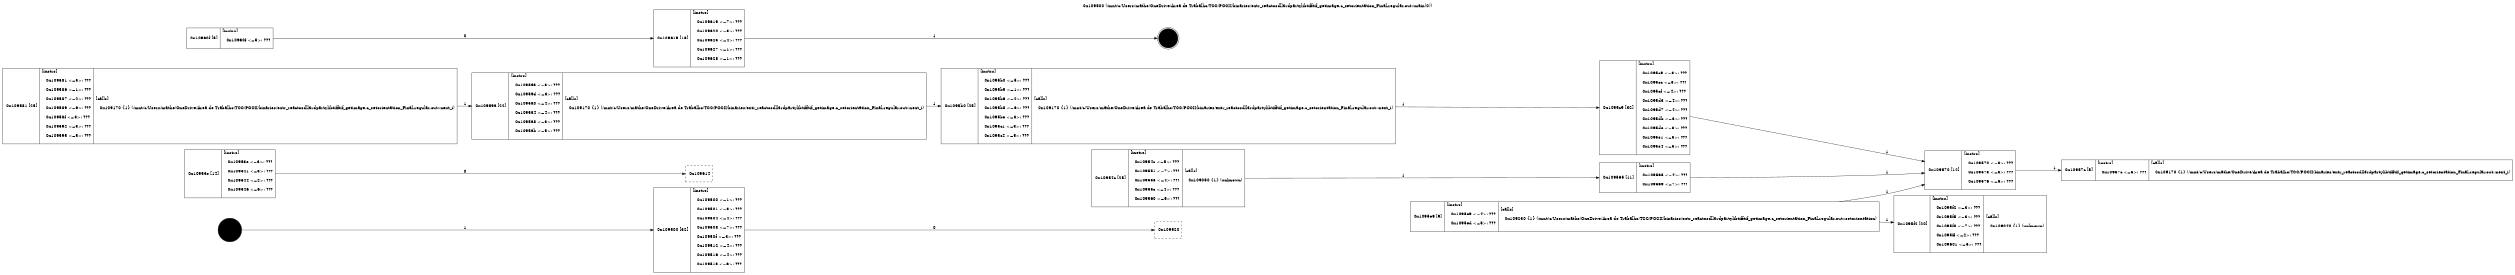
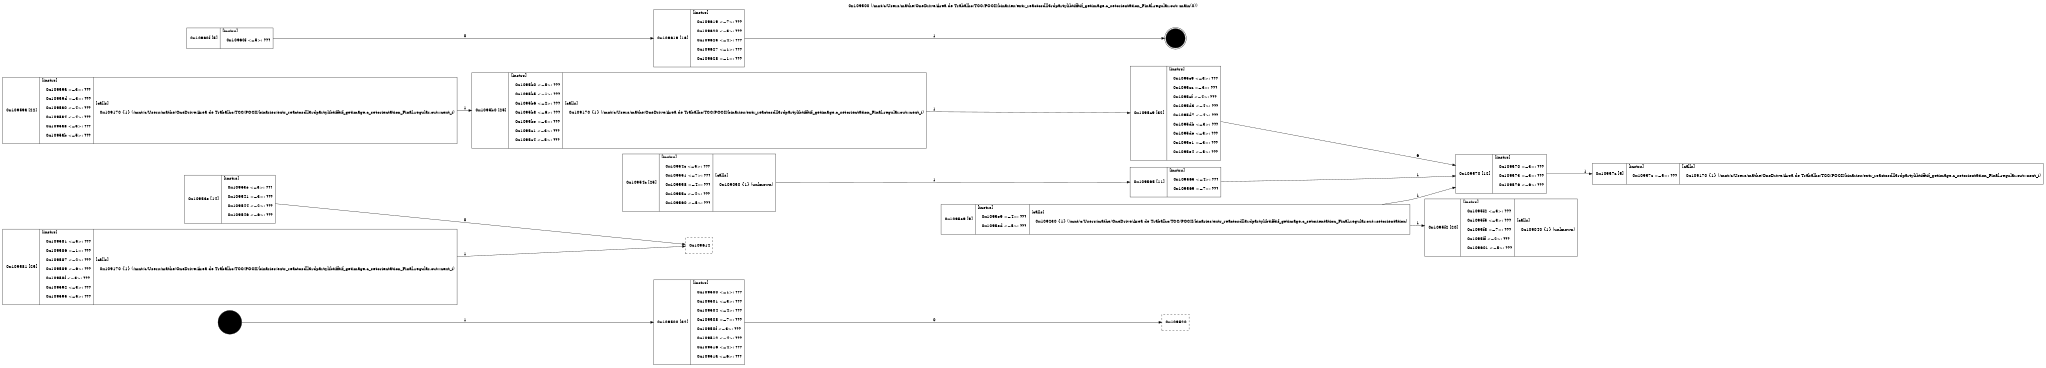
edge "0x109581 [25]" -> "0x10959a [22]": now "0x109581 [25]" -> "0x109614"
edge "0x1095c9 [32]" -> "0x109570 [12]": label " 1" -> " 6"
